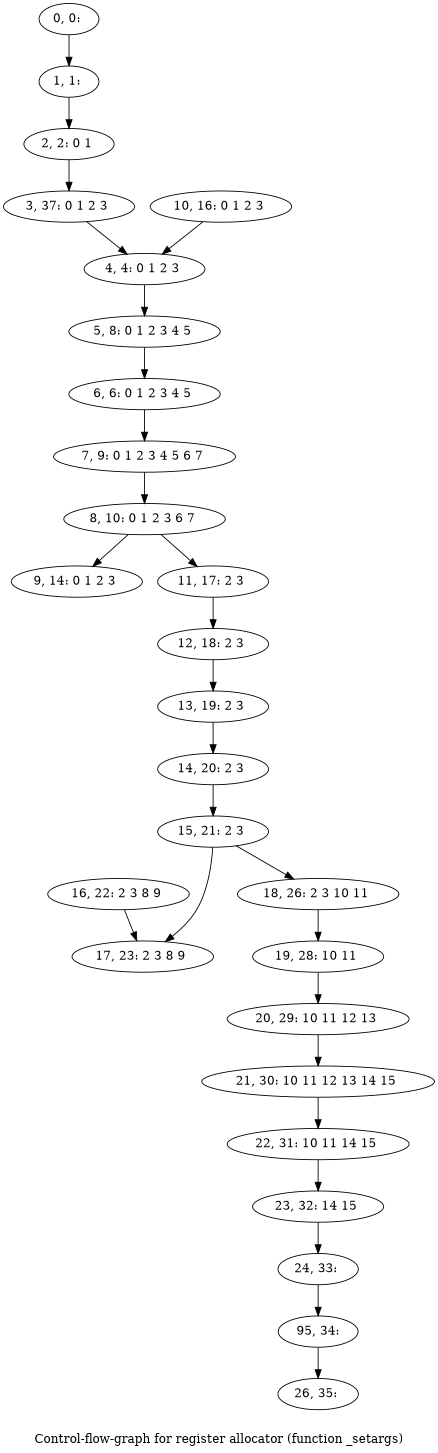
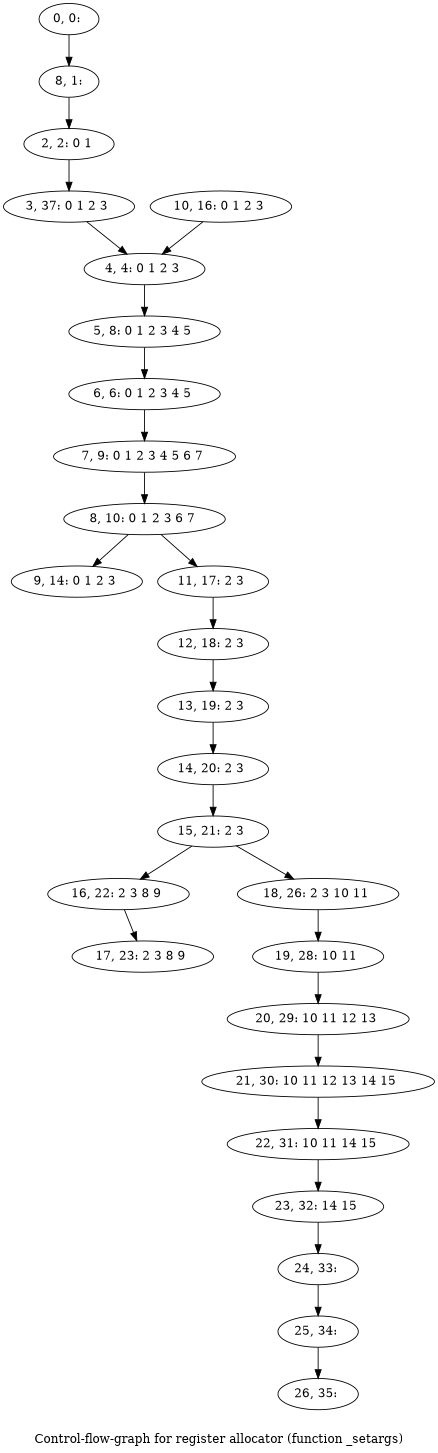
node "1, 1:": label "1, 1:" -> "8, 1:"
edge "15, 21: 2 3" -> "17, 23: 2 3 8 9": now "15, 21: 2 3" -> "16, 22: 2 3 8 9"
node "95, 34:": label "95, 34:" -> "25, 34:"
